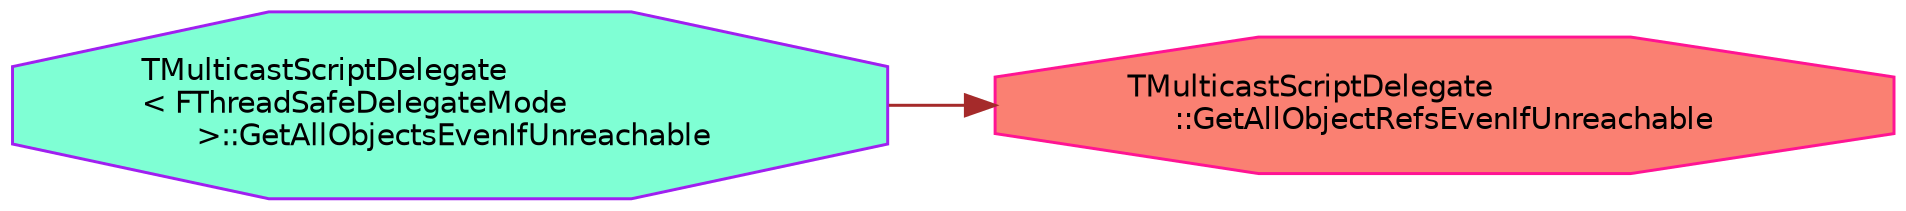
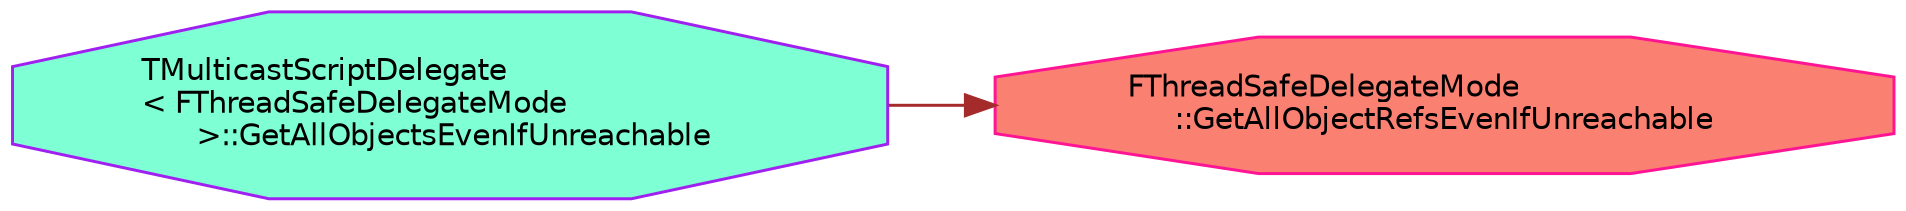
node "TMulticastScriptDelegate ::GetAllObjectRefsEvenIfUnreachable": label "TMulticastScriptDelegate ::GetAllObjectRefsEvenIfUnreachable" -> "FThreadSafeDelegateMode ::GetAllObjectRefsEvenIfUnreachable"
